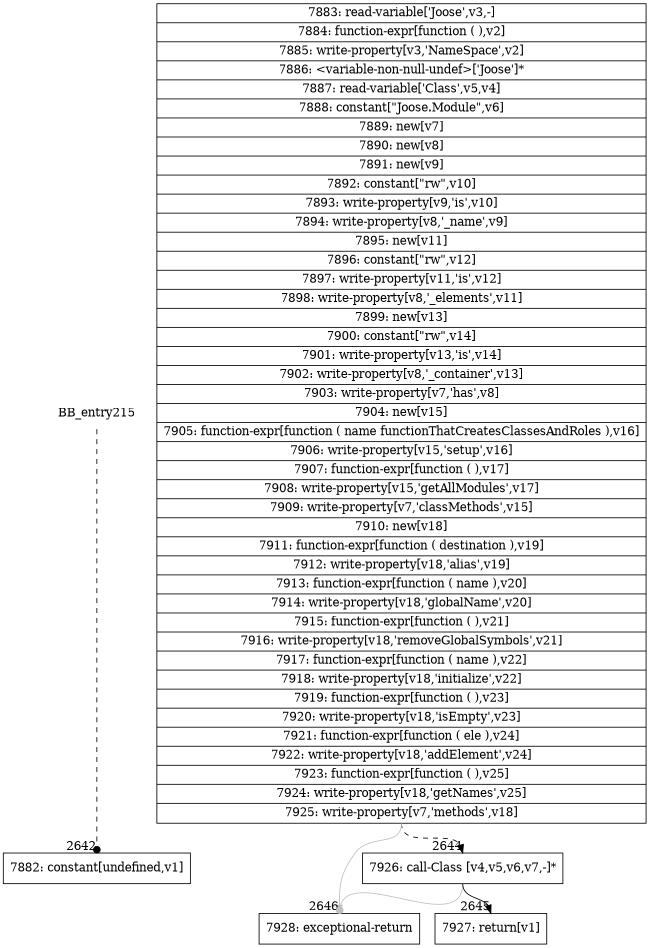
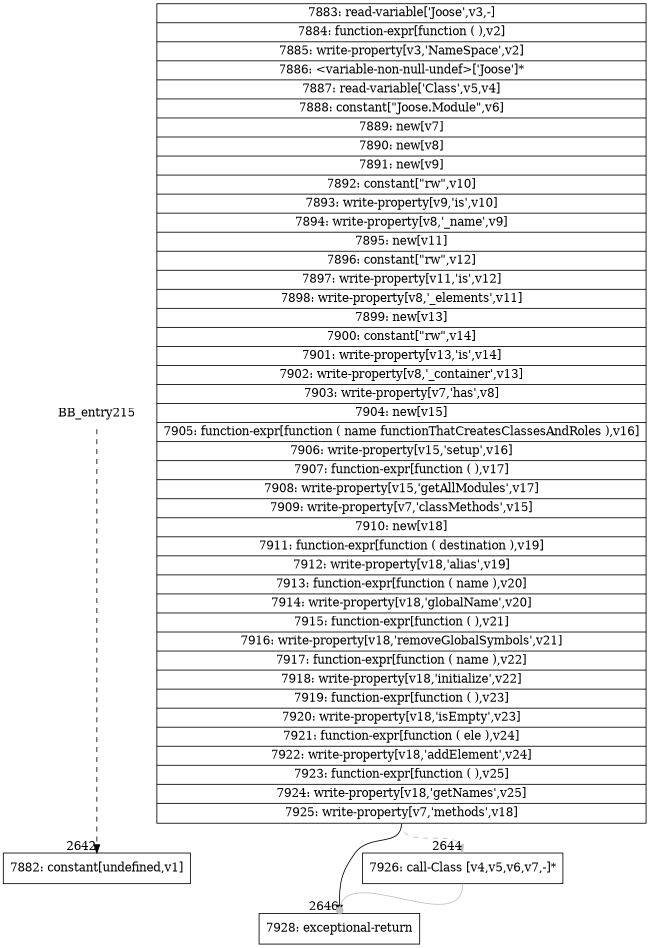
edge "BB_entry215" -> "7882: constant[undefined,v1]": arrowhead dot -> normal
edge "7883: read-variable['Joose',v3,-]" -> "7926: call-Class [v4,v5,v6,v7,-]*": color black -> gray
edge "7883: read-variable['Joose',v3,-]" -> "7928: exceptional-return": color gray -> black
node "7927: return[v1]": removed
